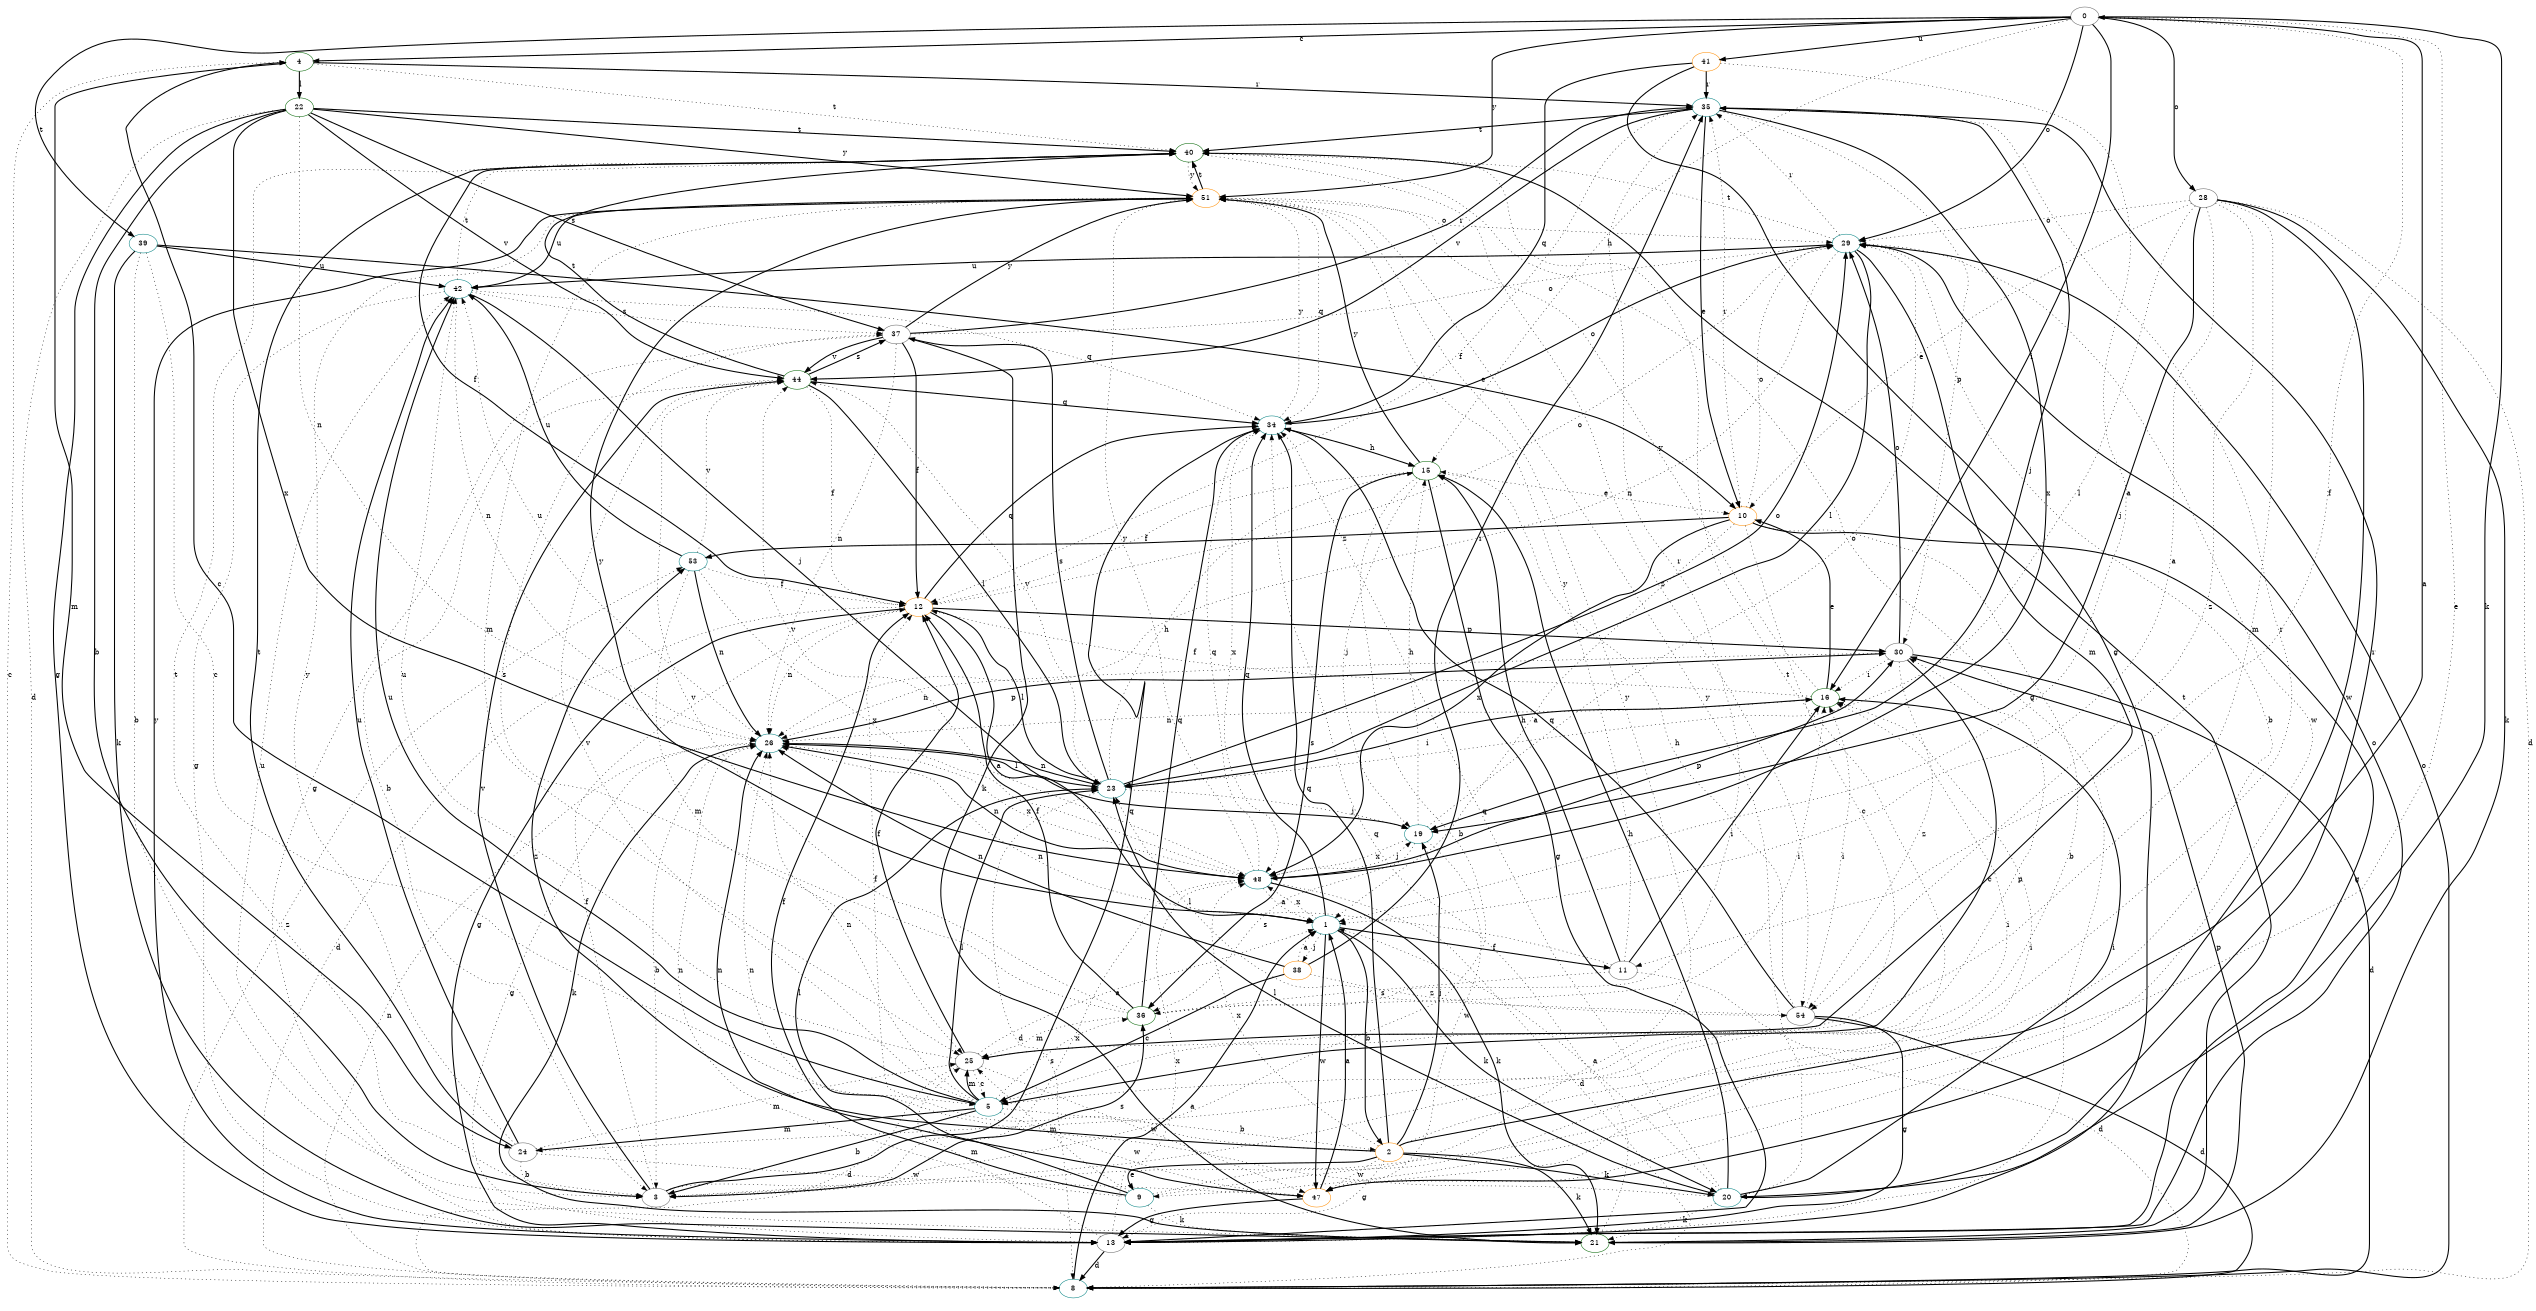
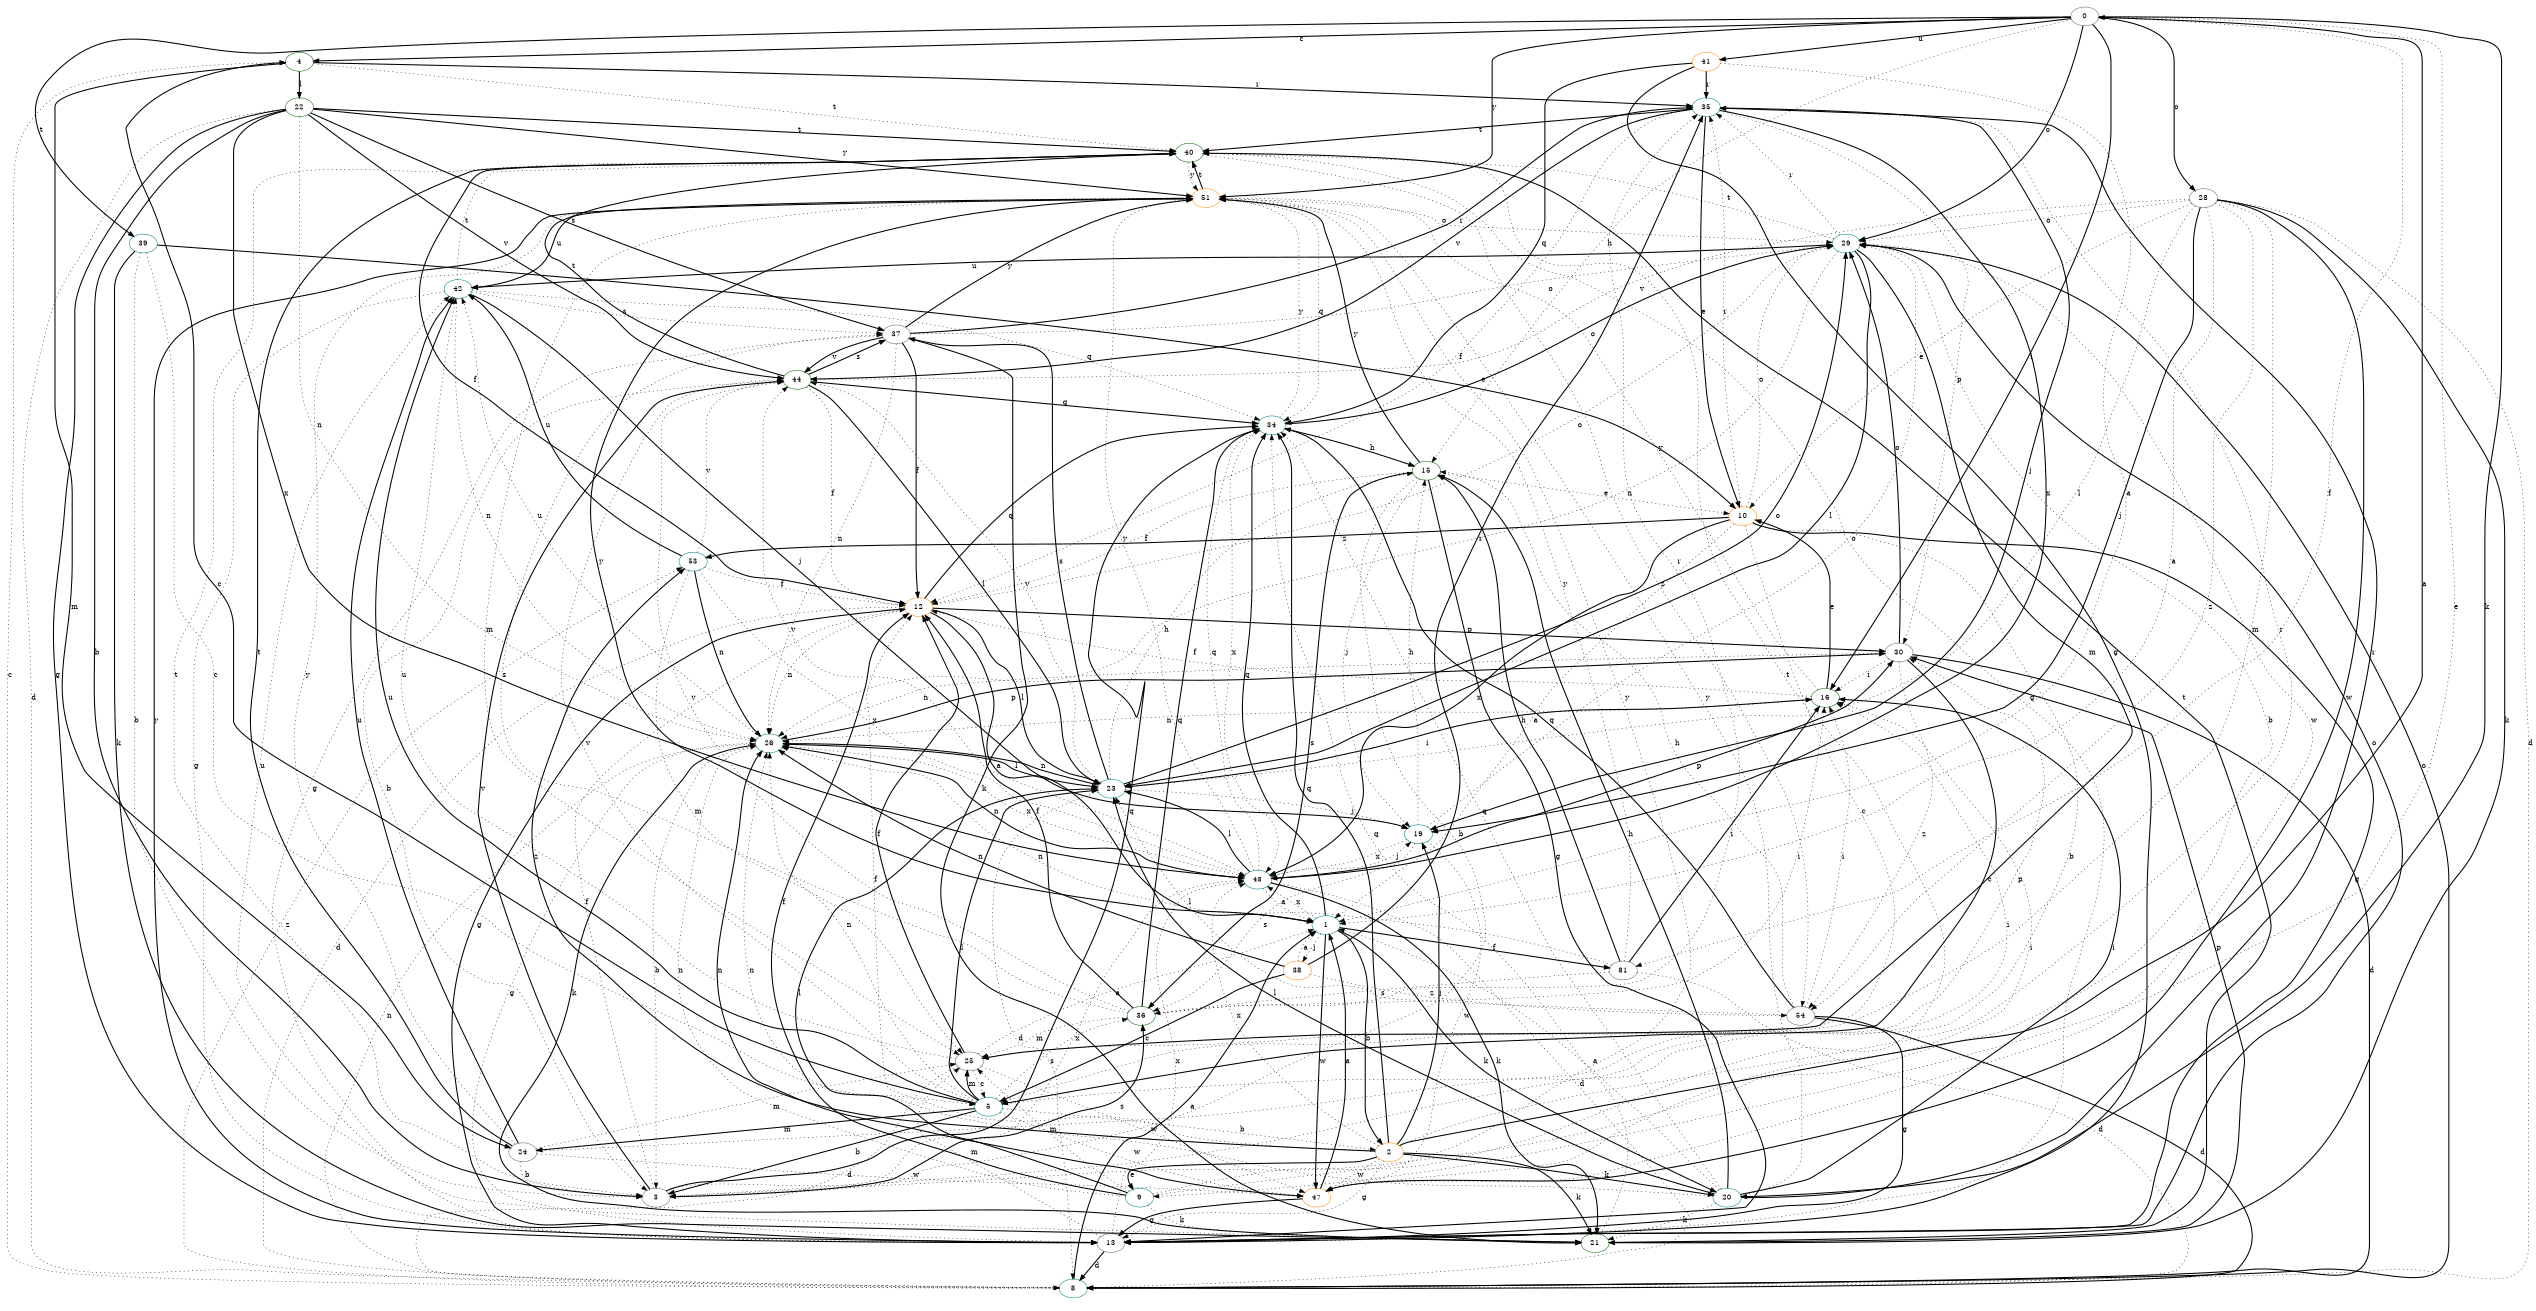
edge "39" -> "42": removed, label "u"
edge "28" -> "44": added, label "v"
edge "48" -> "23": added, label "l"
node "11": label "11" -> "81"
